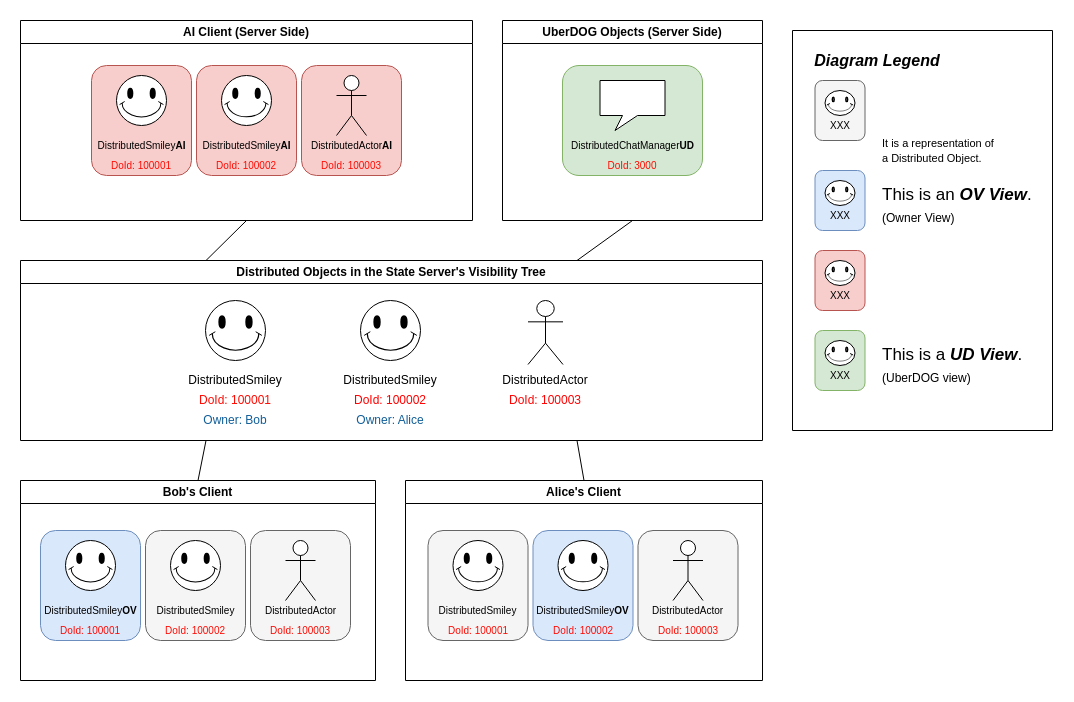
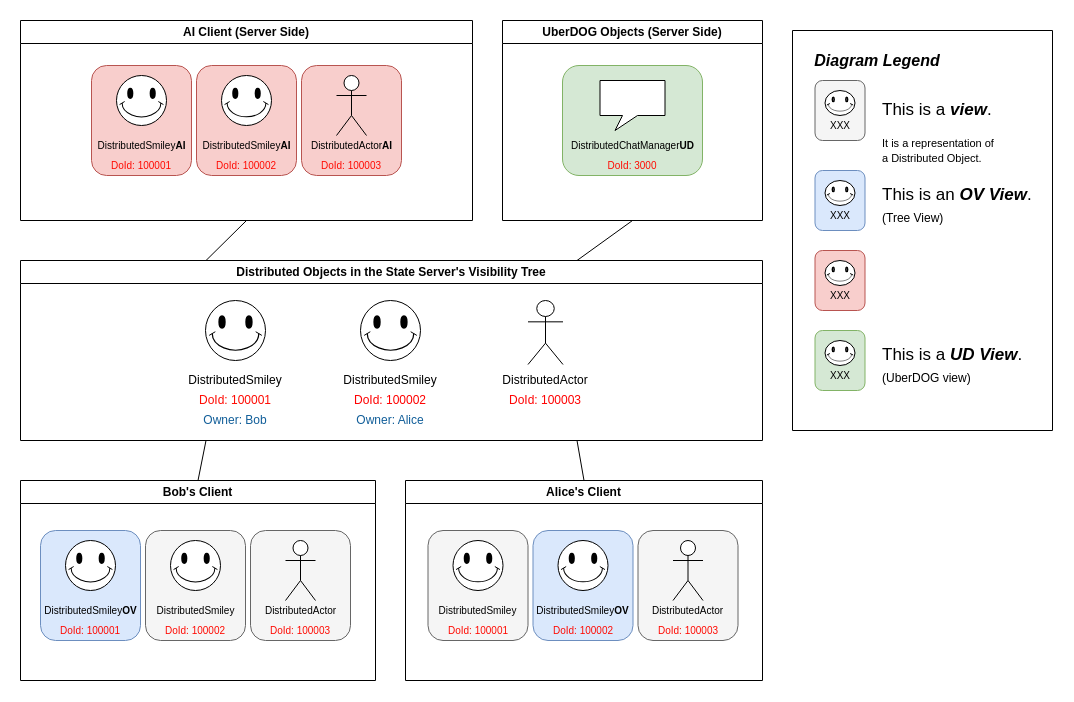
node "This is a view.": added
node "(Owner View)": label "(Owner View)" -> "(Tree View)"
